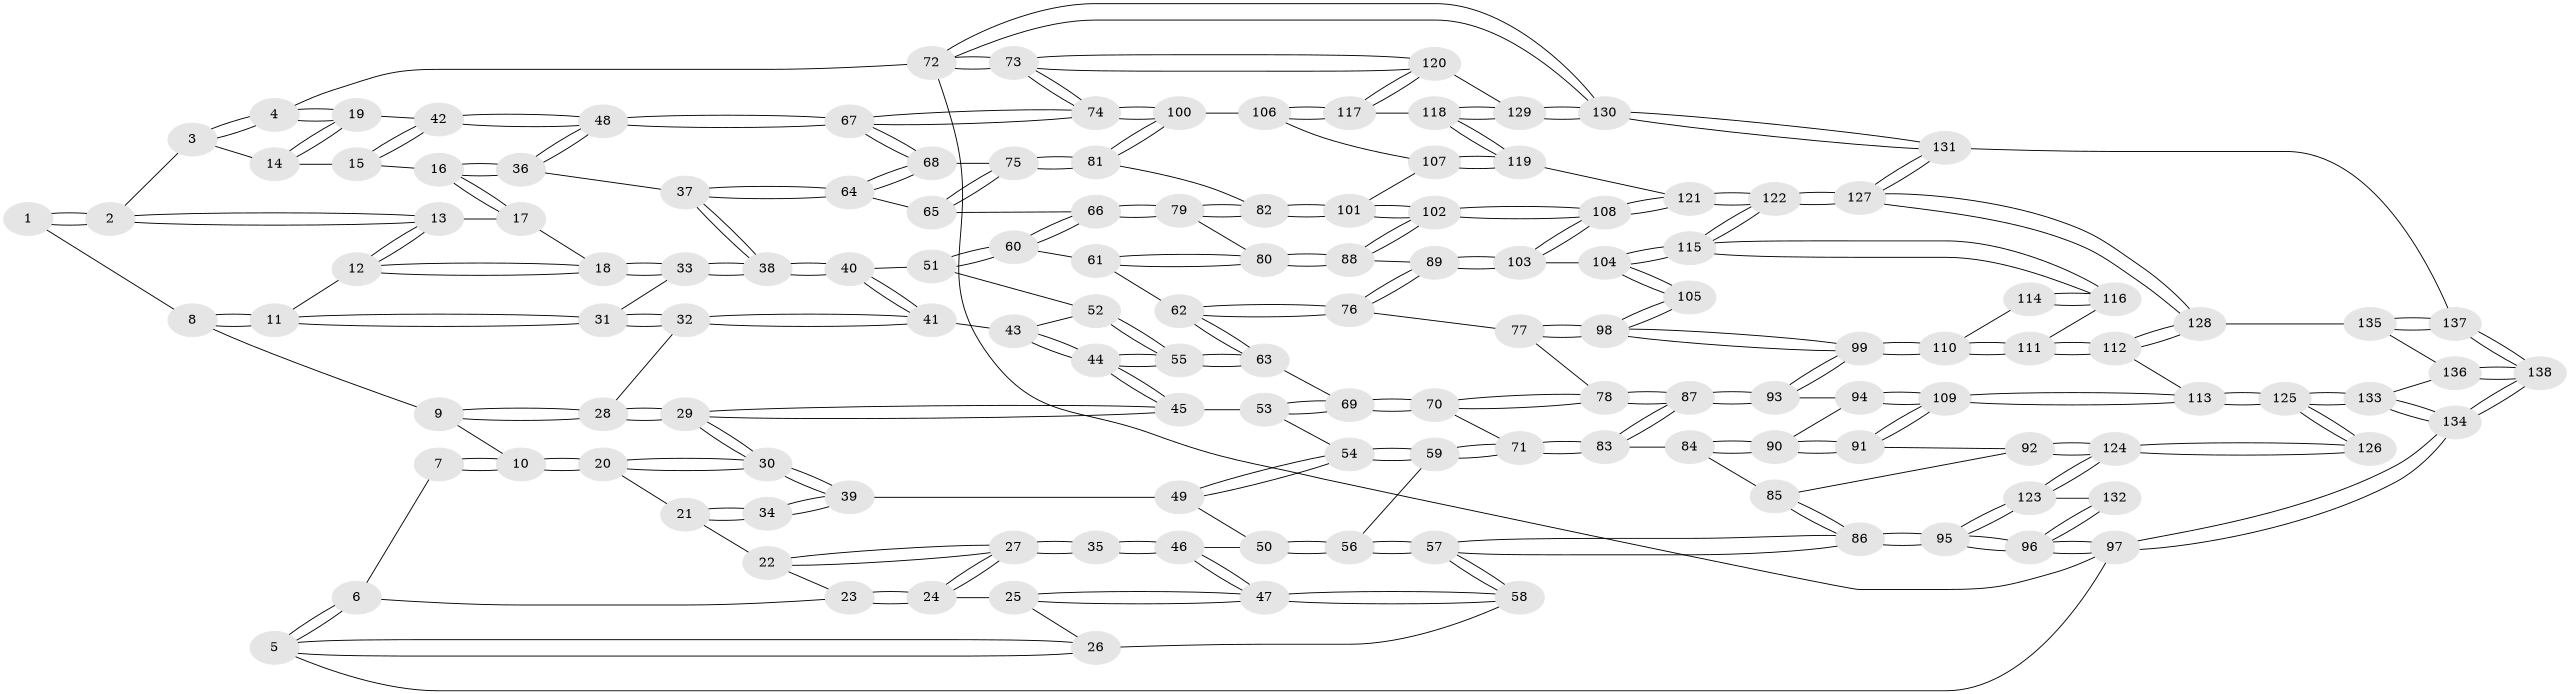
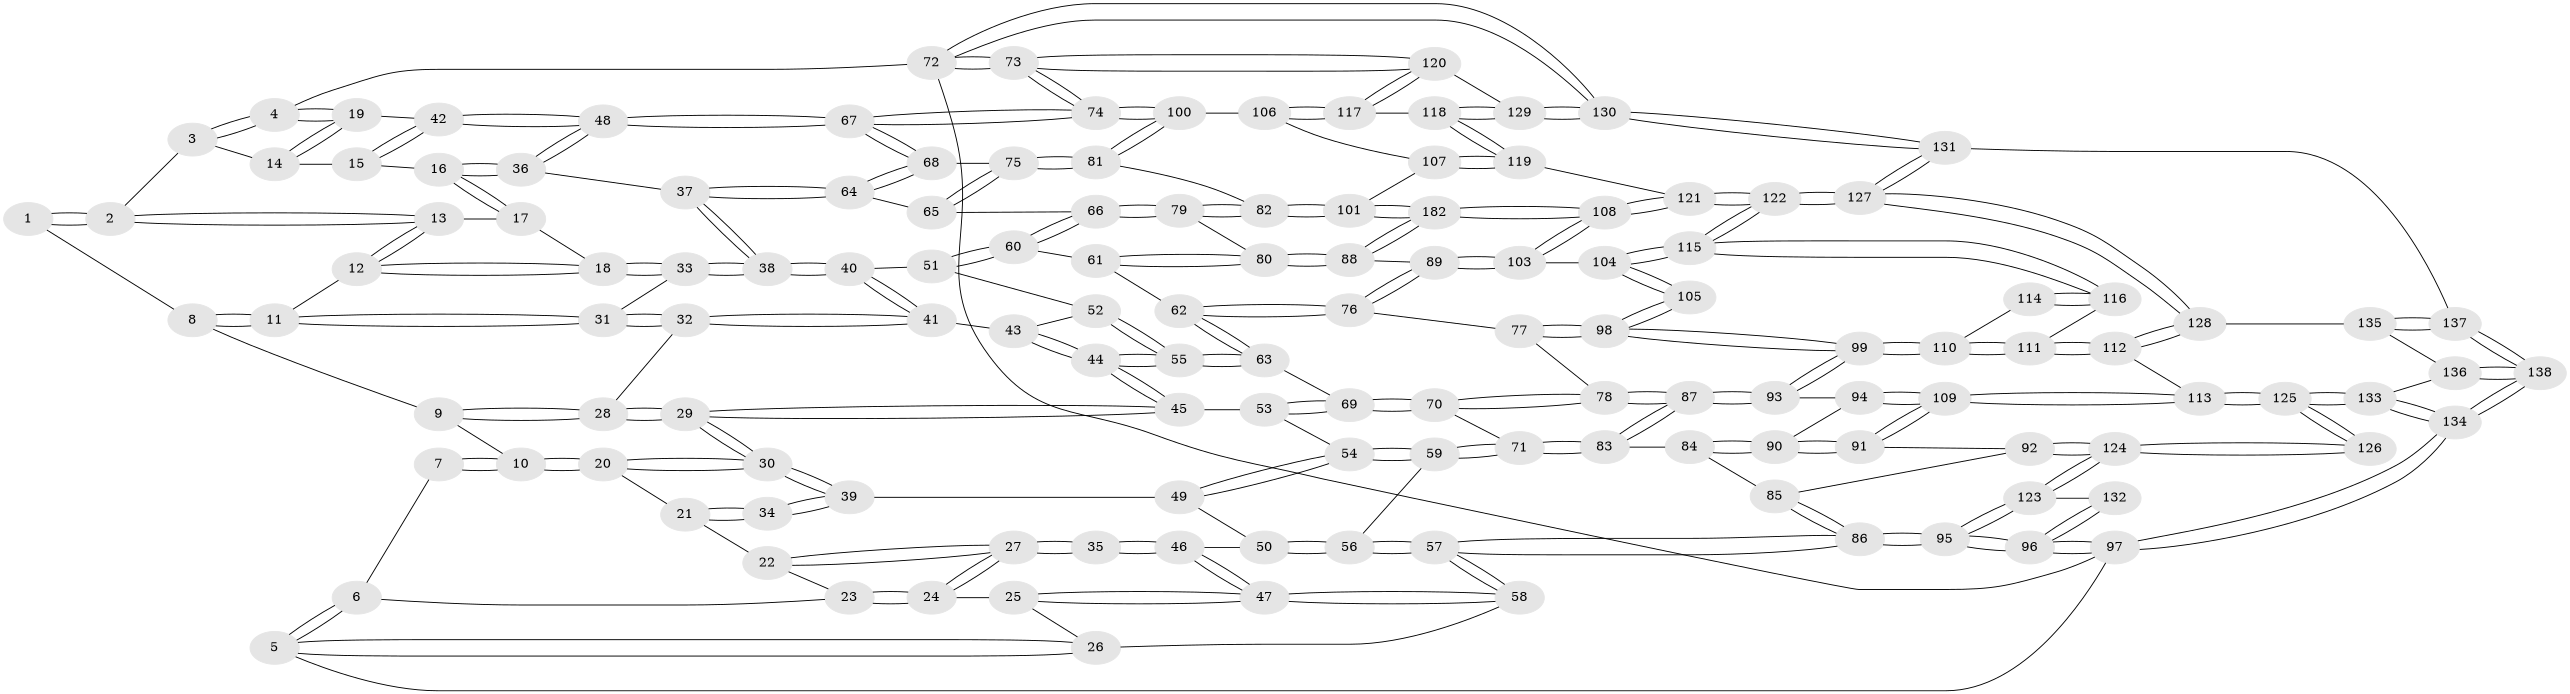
node "102": label "102" -> "182"
